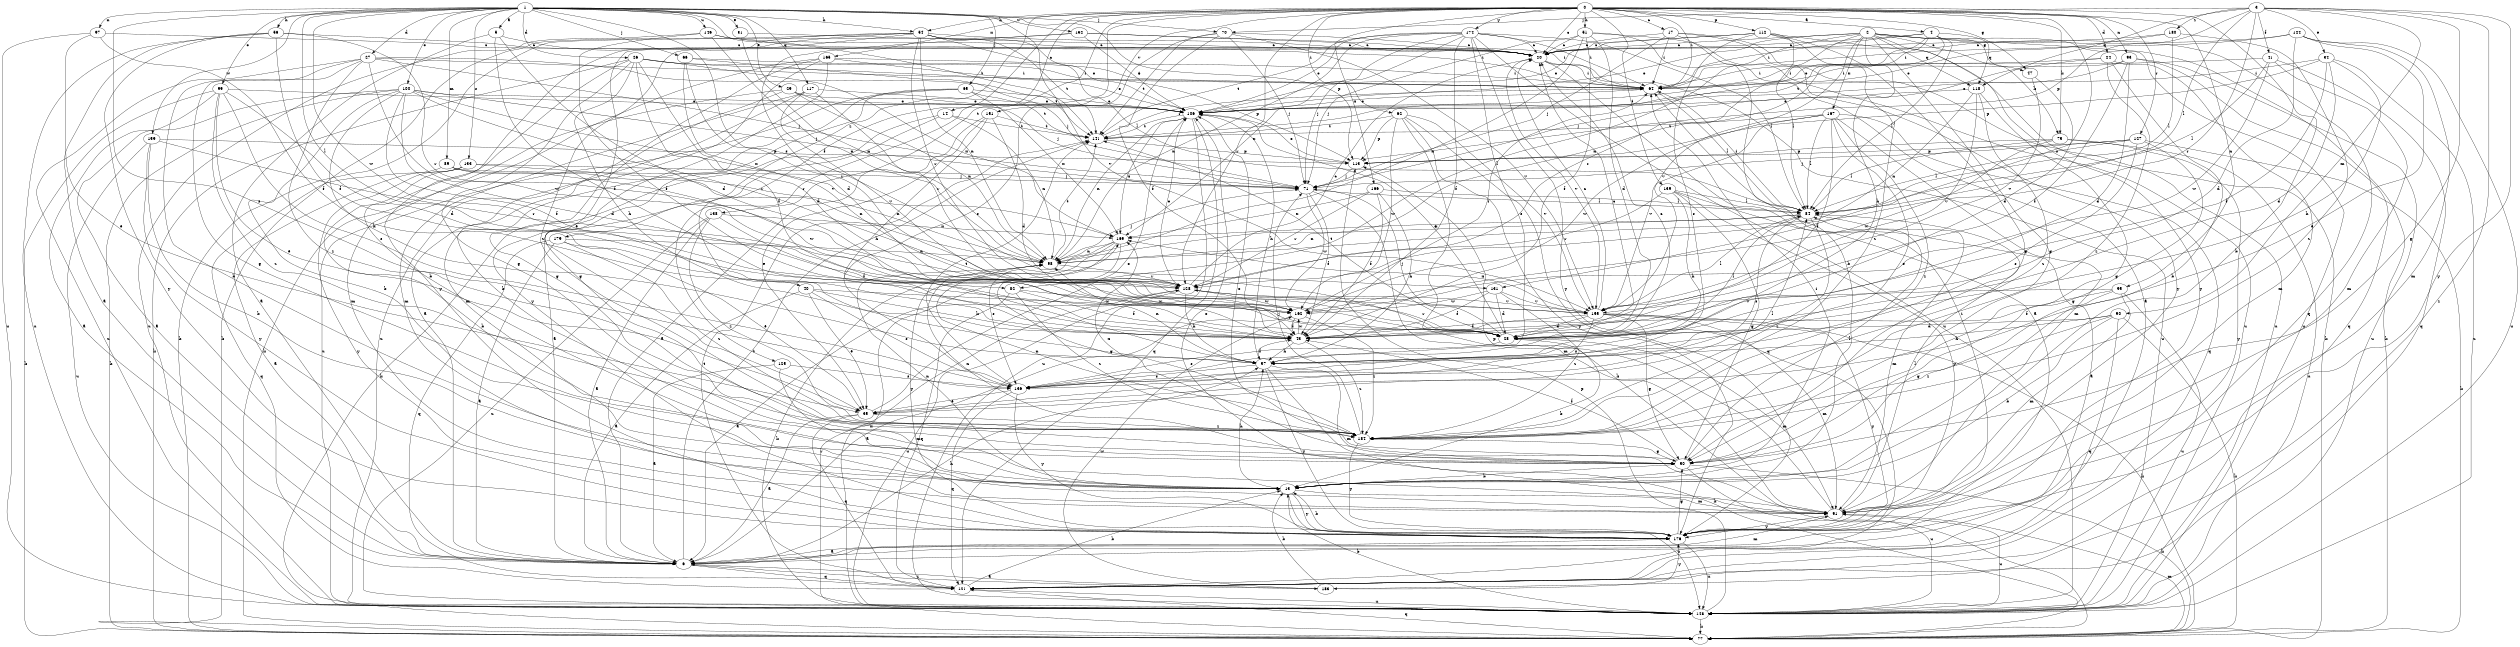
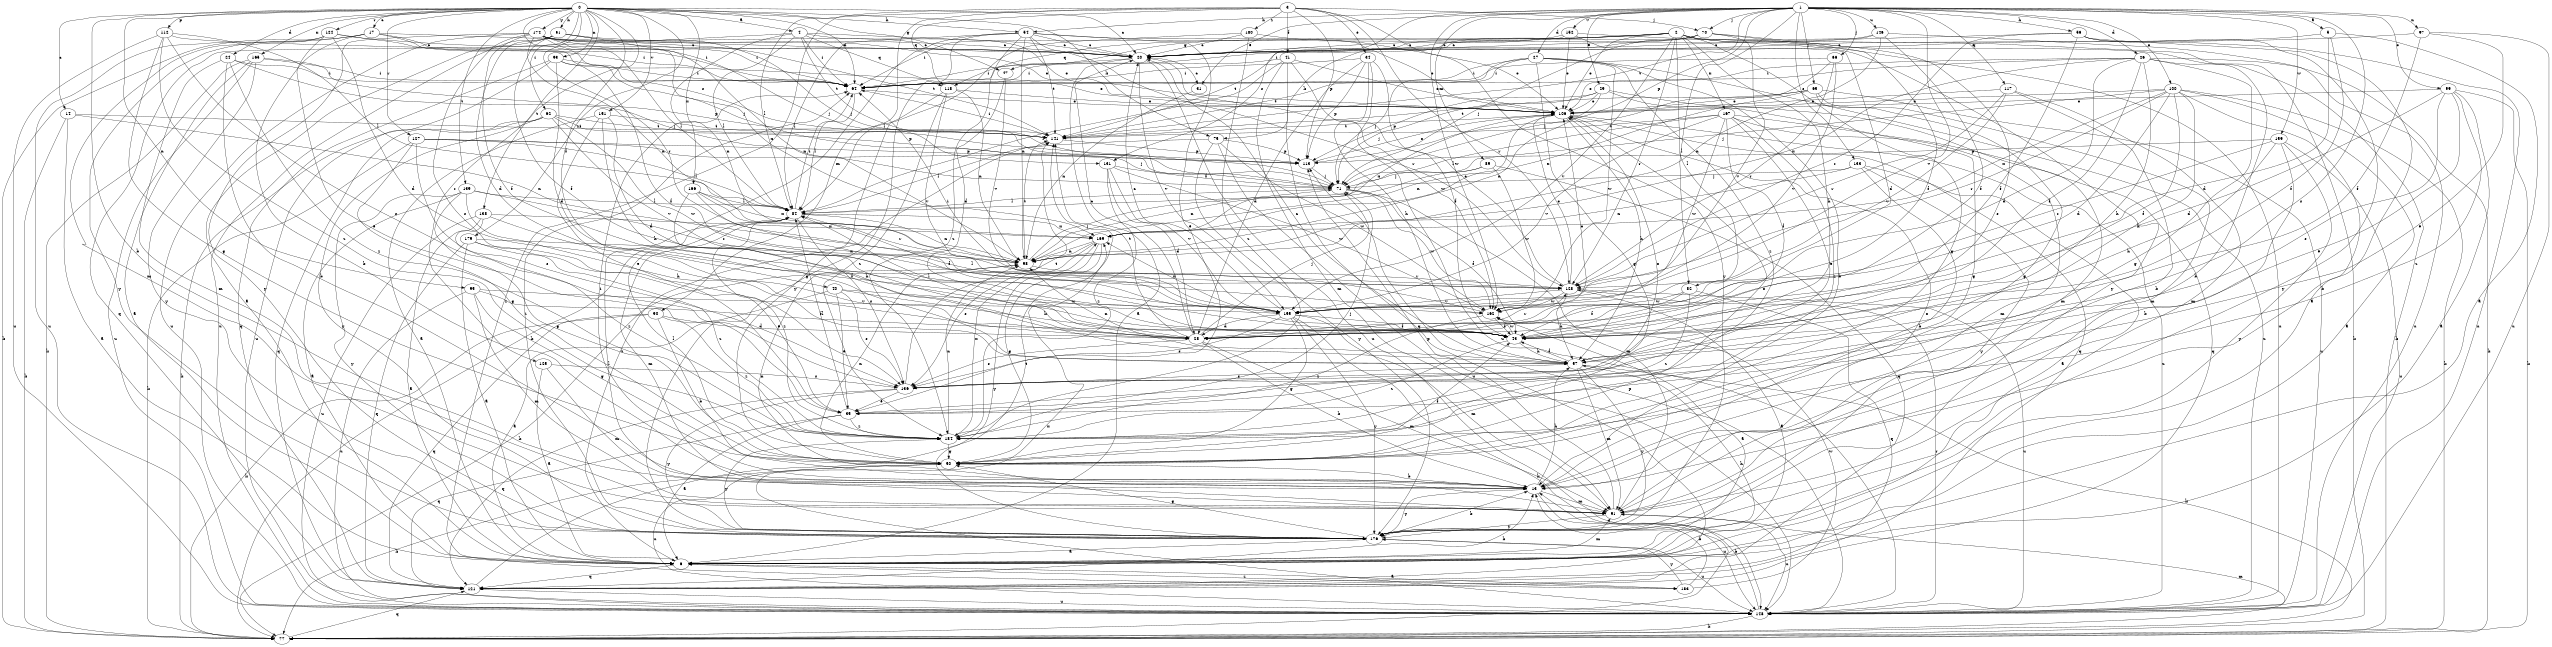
edge "0" -> "124": added, label "r"
edge "31" -> "20": reversed
edge "112" -> "106": now "41" -> "106"
edge "29" -> "113": added, label "p"
edge "3" -> "50": removed, label "g"
edge "131" -> "43": now "131" -> "71"
edge "90" -> "57": now "159" -> "57"
